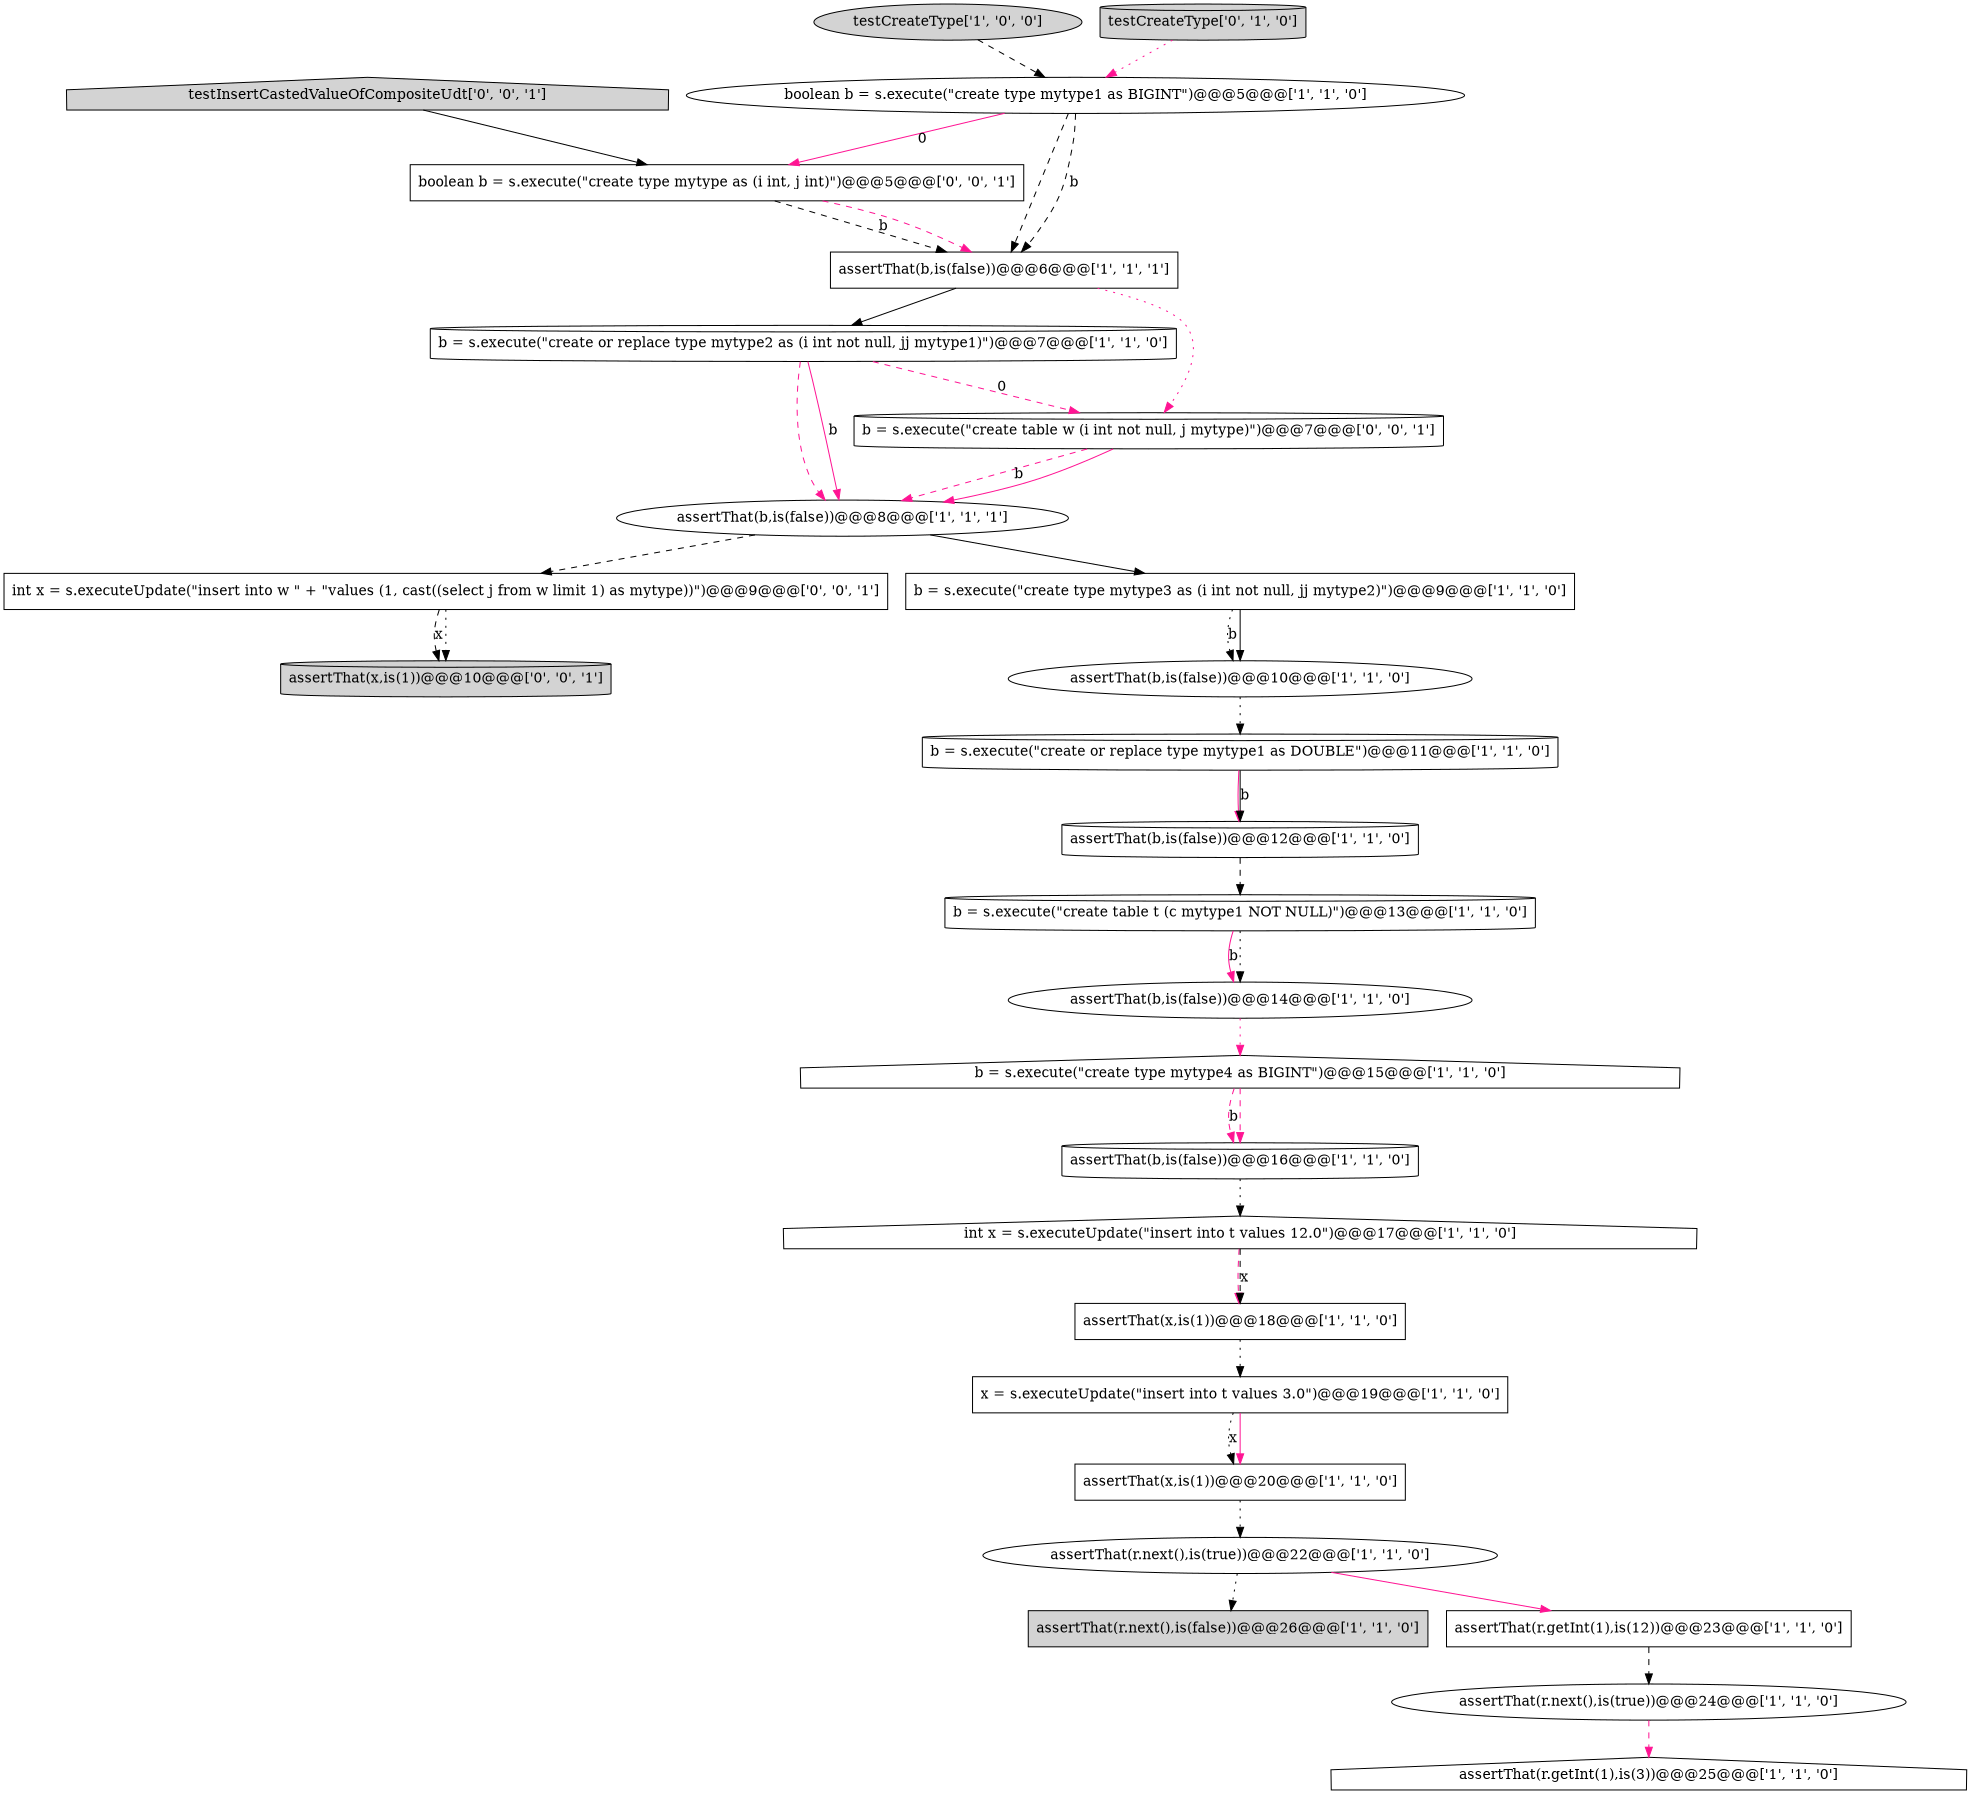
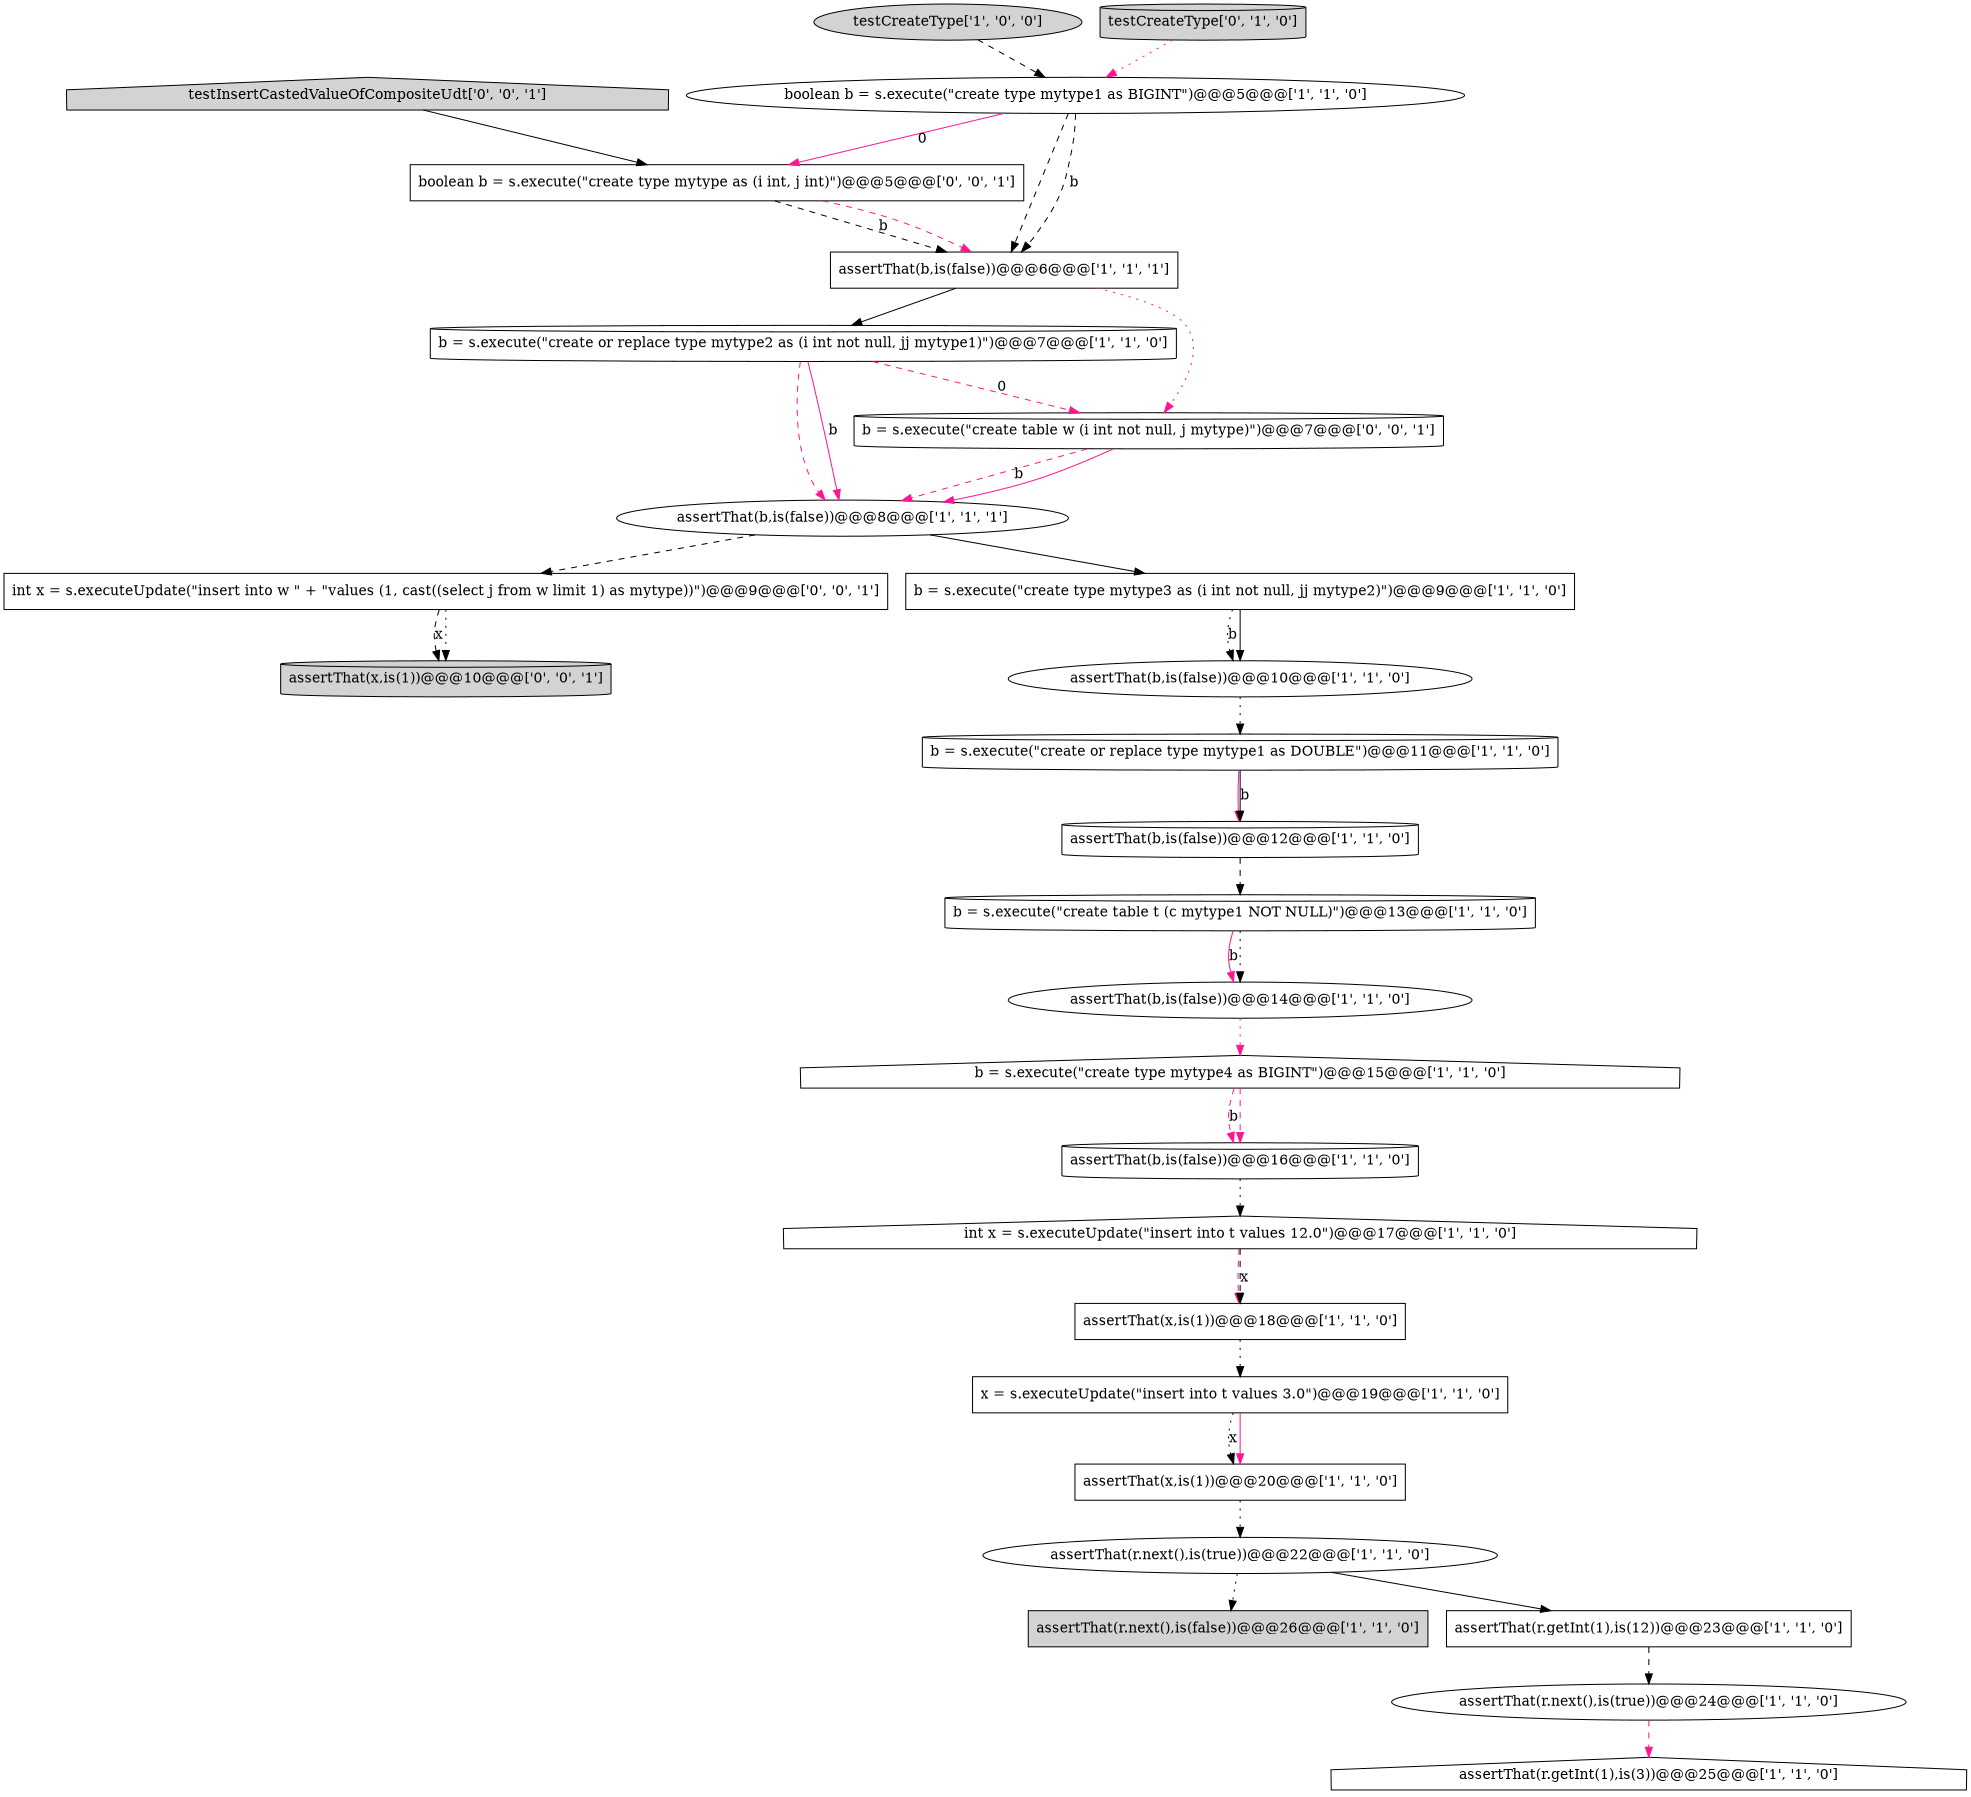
edge "assertThat(r.next(),is(true))@@@22@@@['1', '1', '0']" -> "assertThat(r.getInt(1),is(12))@@@23@@@['1', '1', '0']": color deeppink -> black
